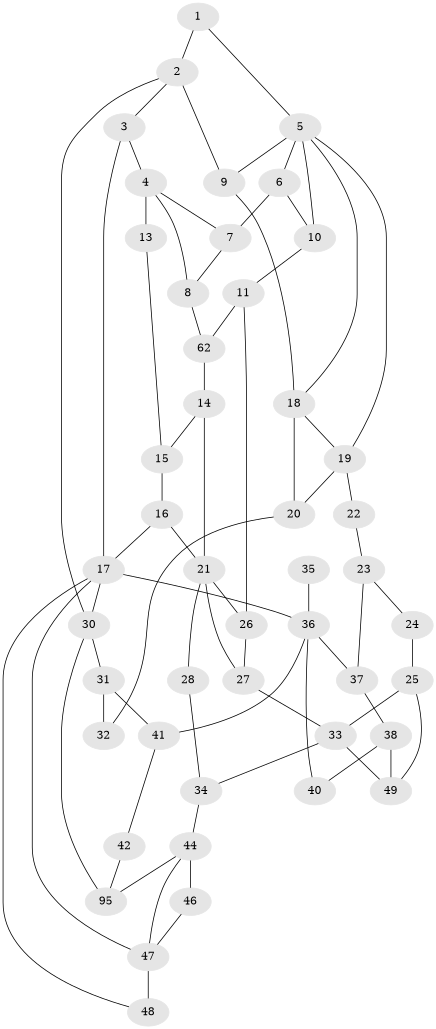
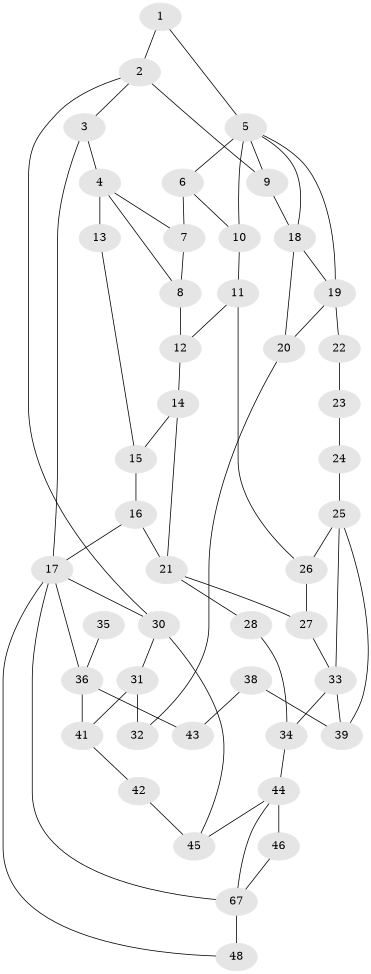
node "62": label "62" -> "12"
edge "21" -- "26": now "25" -- "26"
node "37": removed
node "40": label "40" -> "43"
node "49": label "49" -> "39"
node "95": label "95" -> "45"
node "47": label "47" -> "67"
